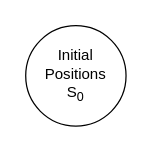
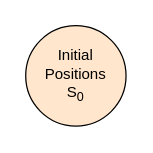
node "Initial Positions S0": fillcolor #ffffff -> #ffe6cc
